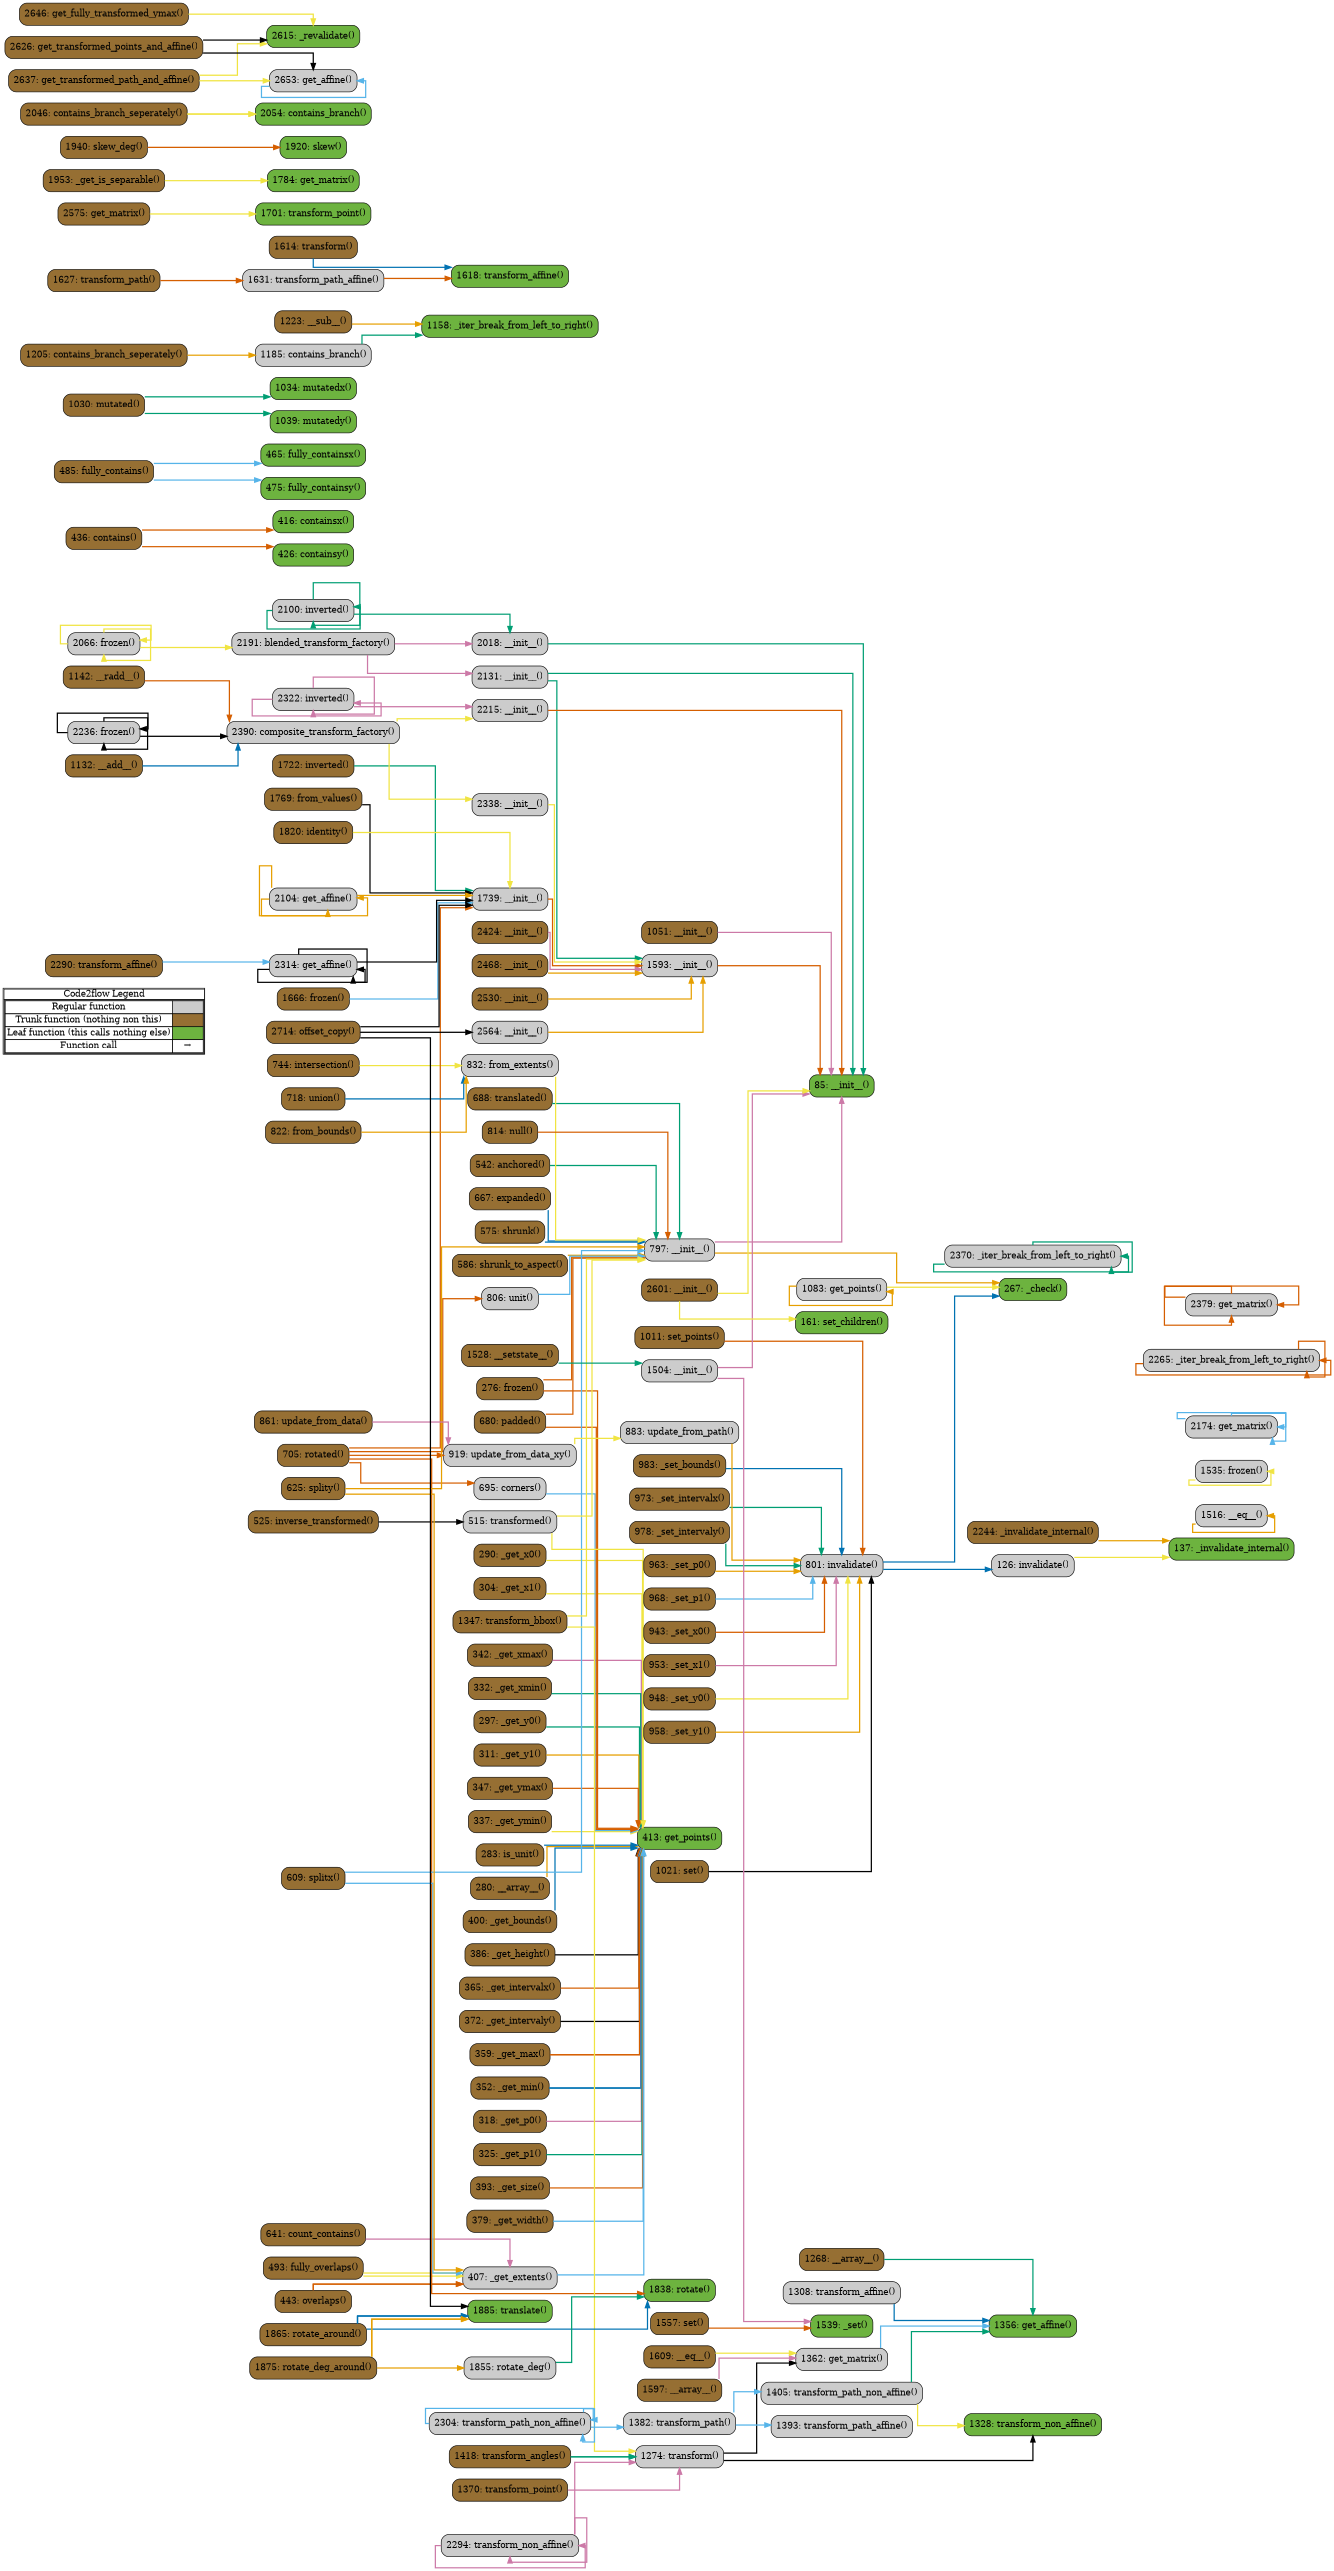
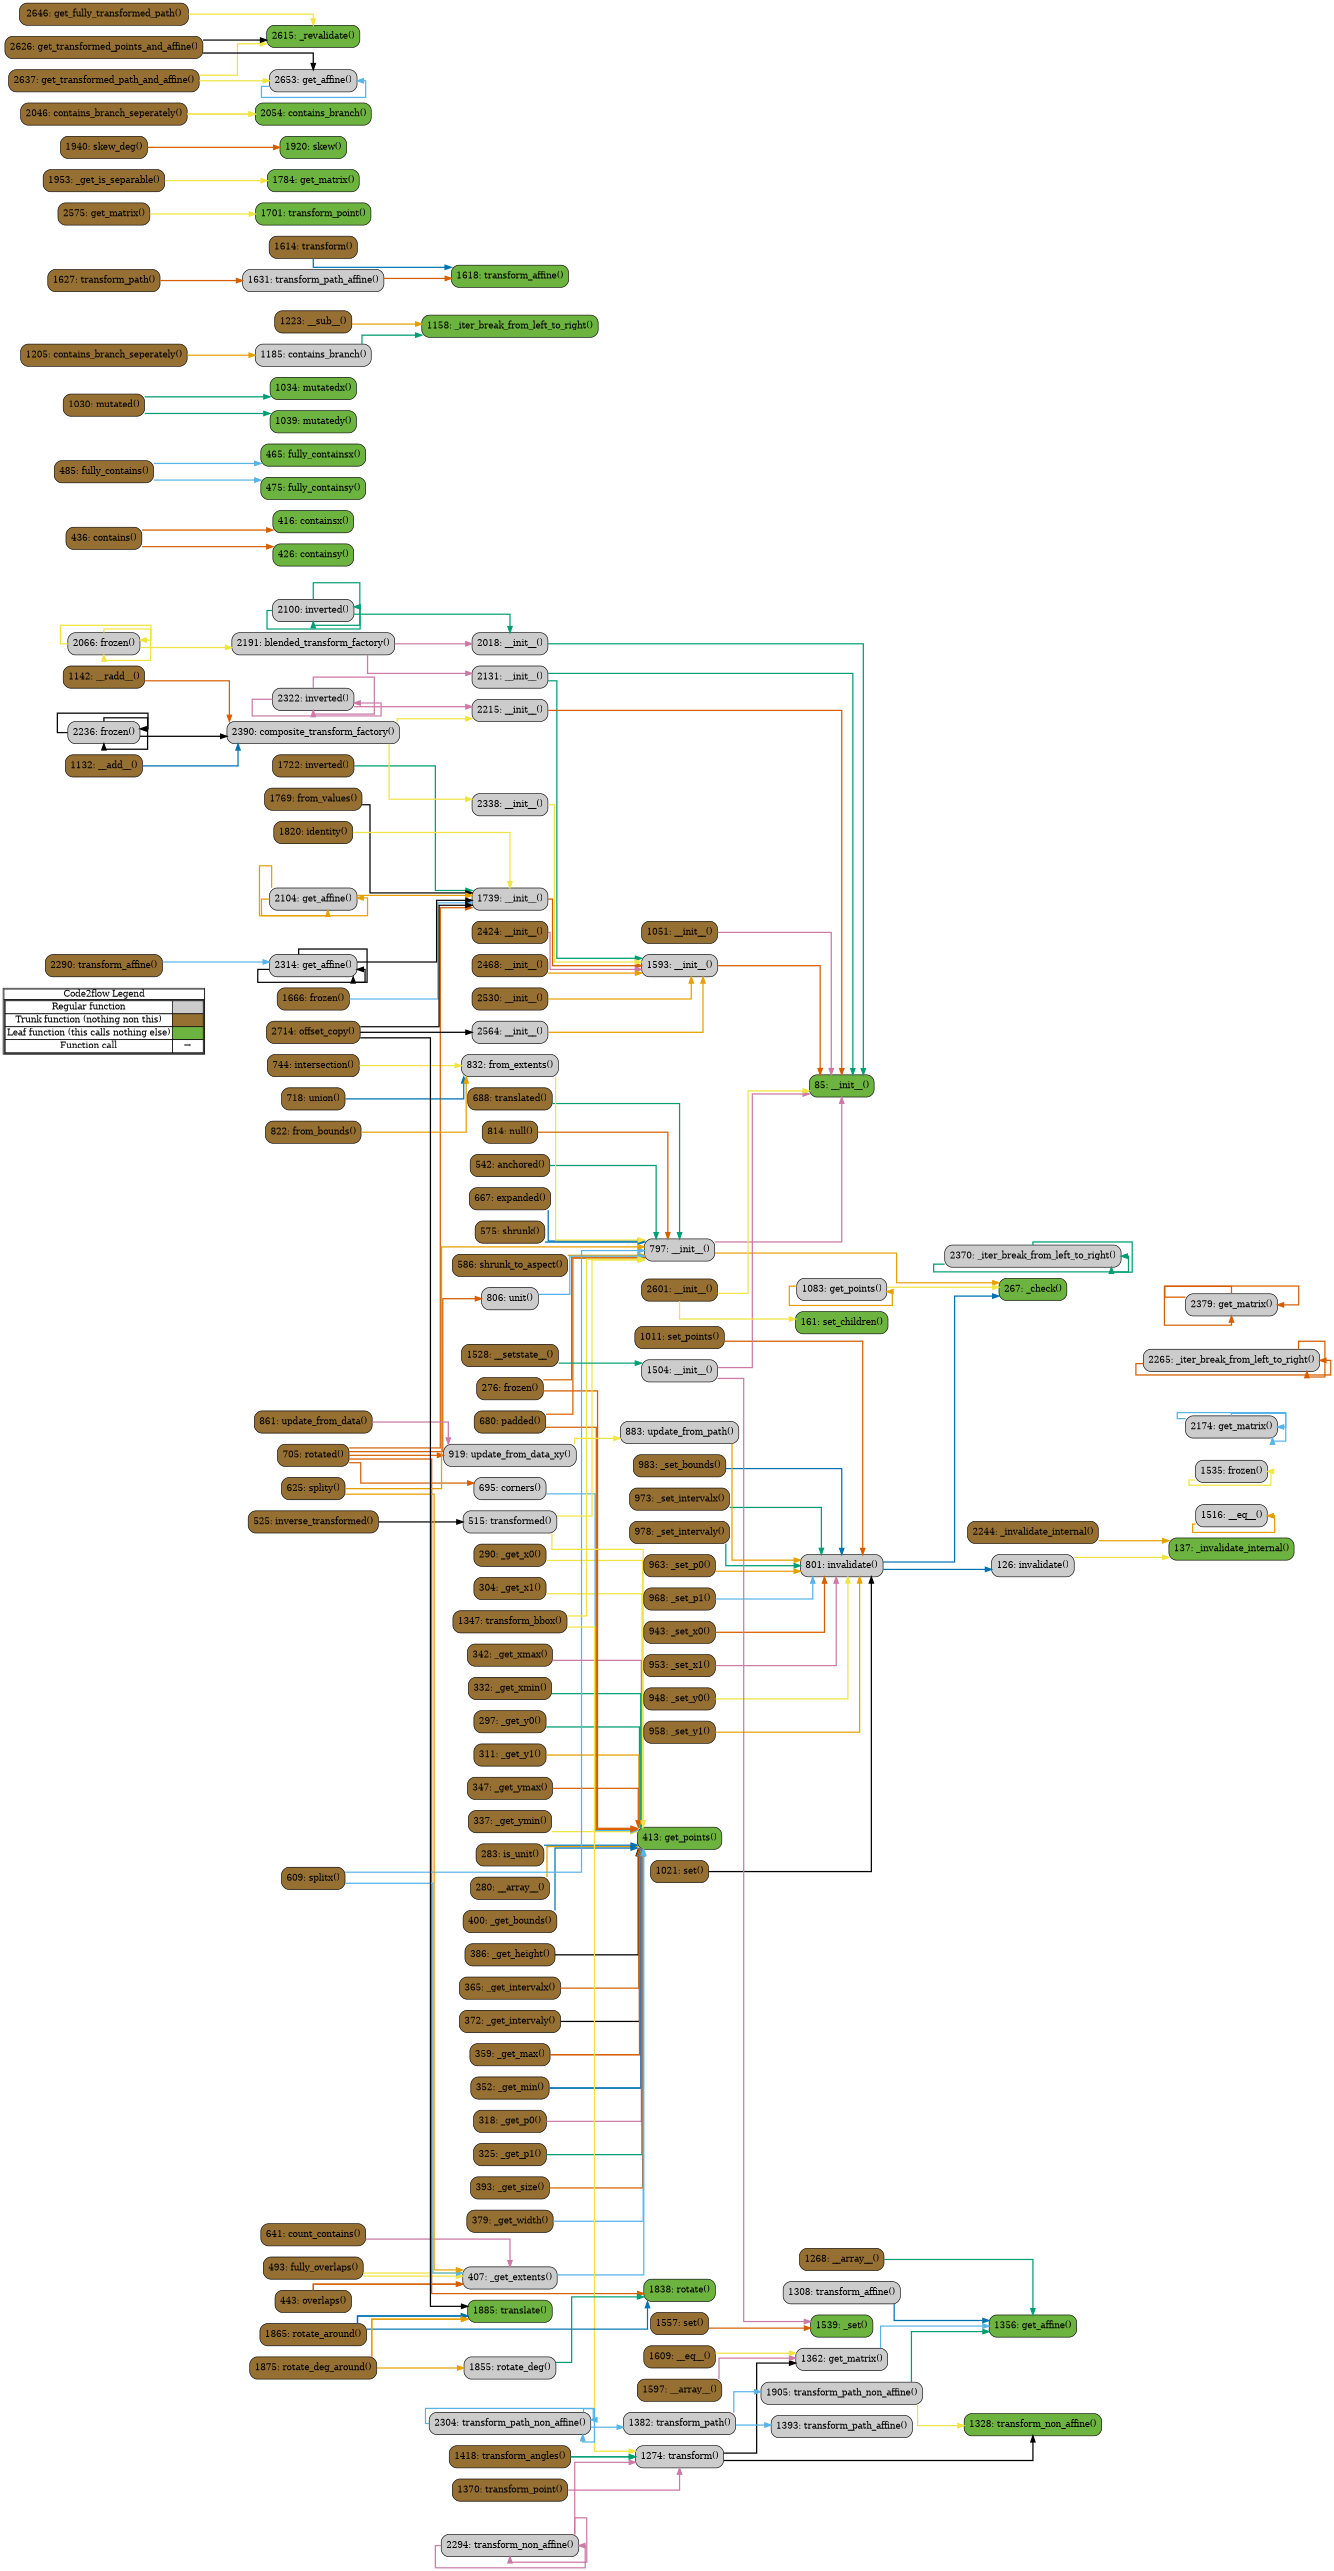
node "2646: get_fully_transformed_ymax()": label "2646: get_fully_transformed_ymax()" -> "2646: get_fully_transformed_path()"
node "1405: transform_path_non_affine()": label "1405: transform_path_non_affine()" -> "1905: transform_path_non_affine()"
